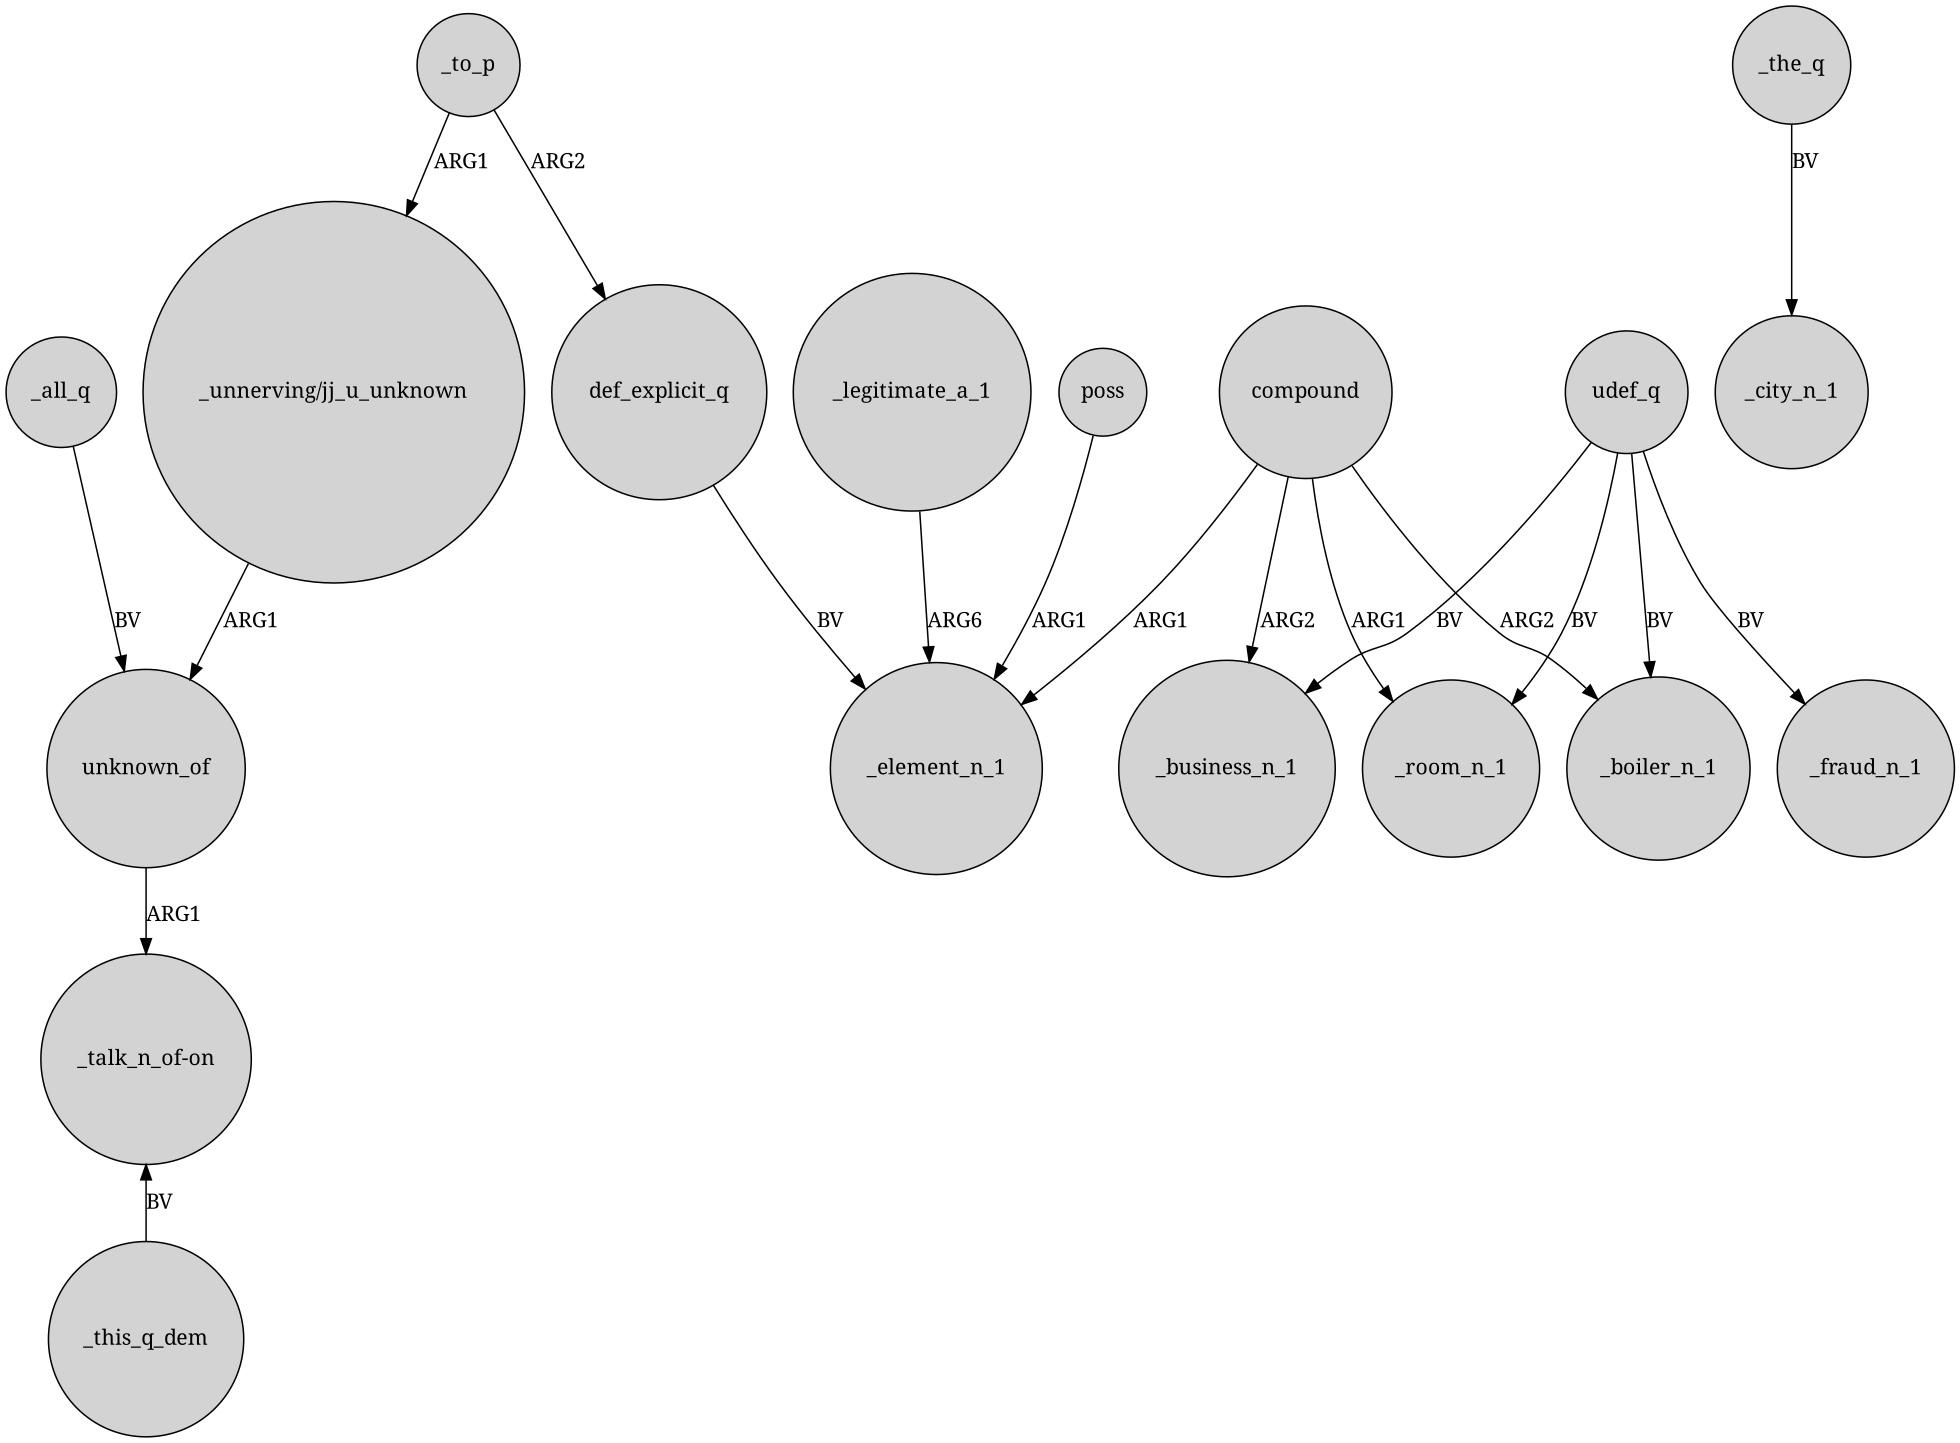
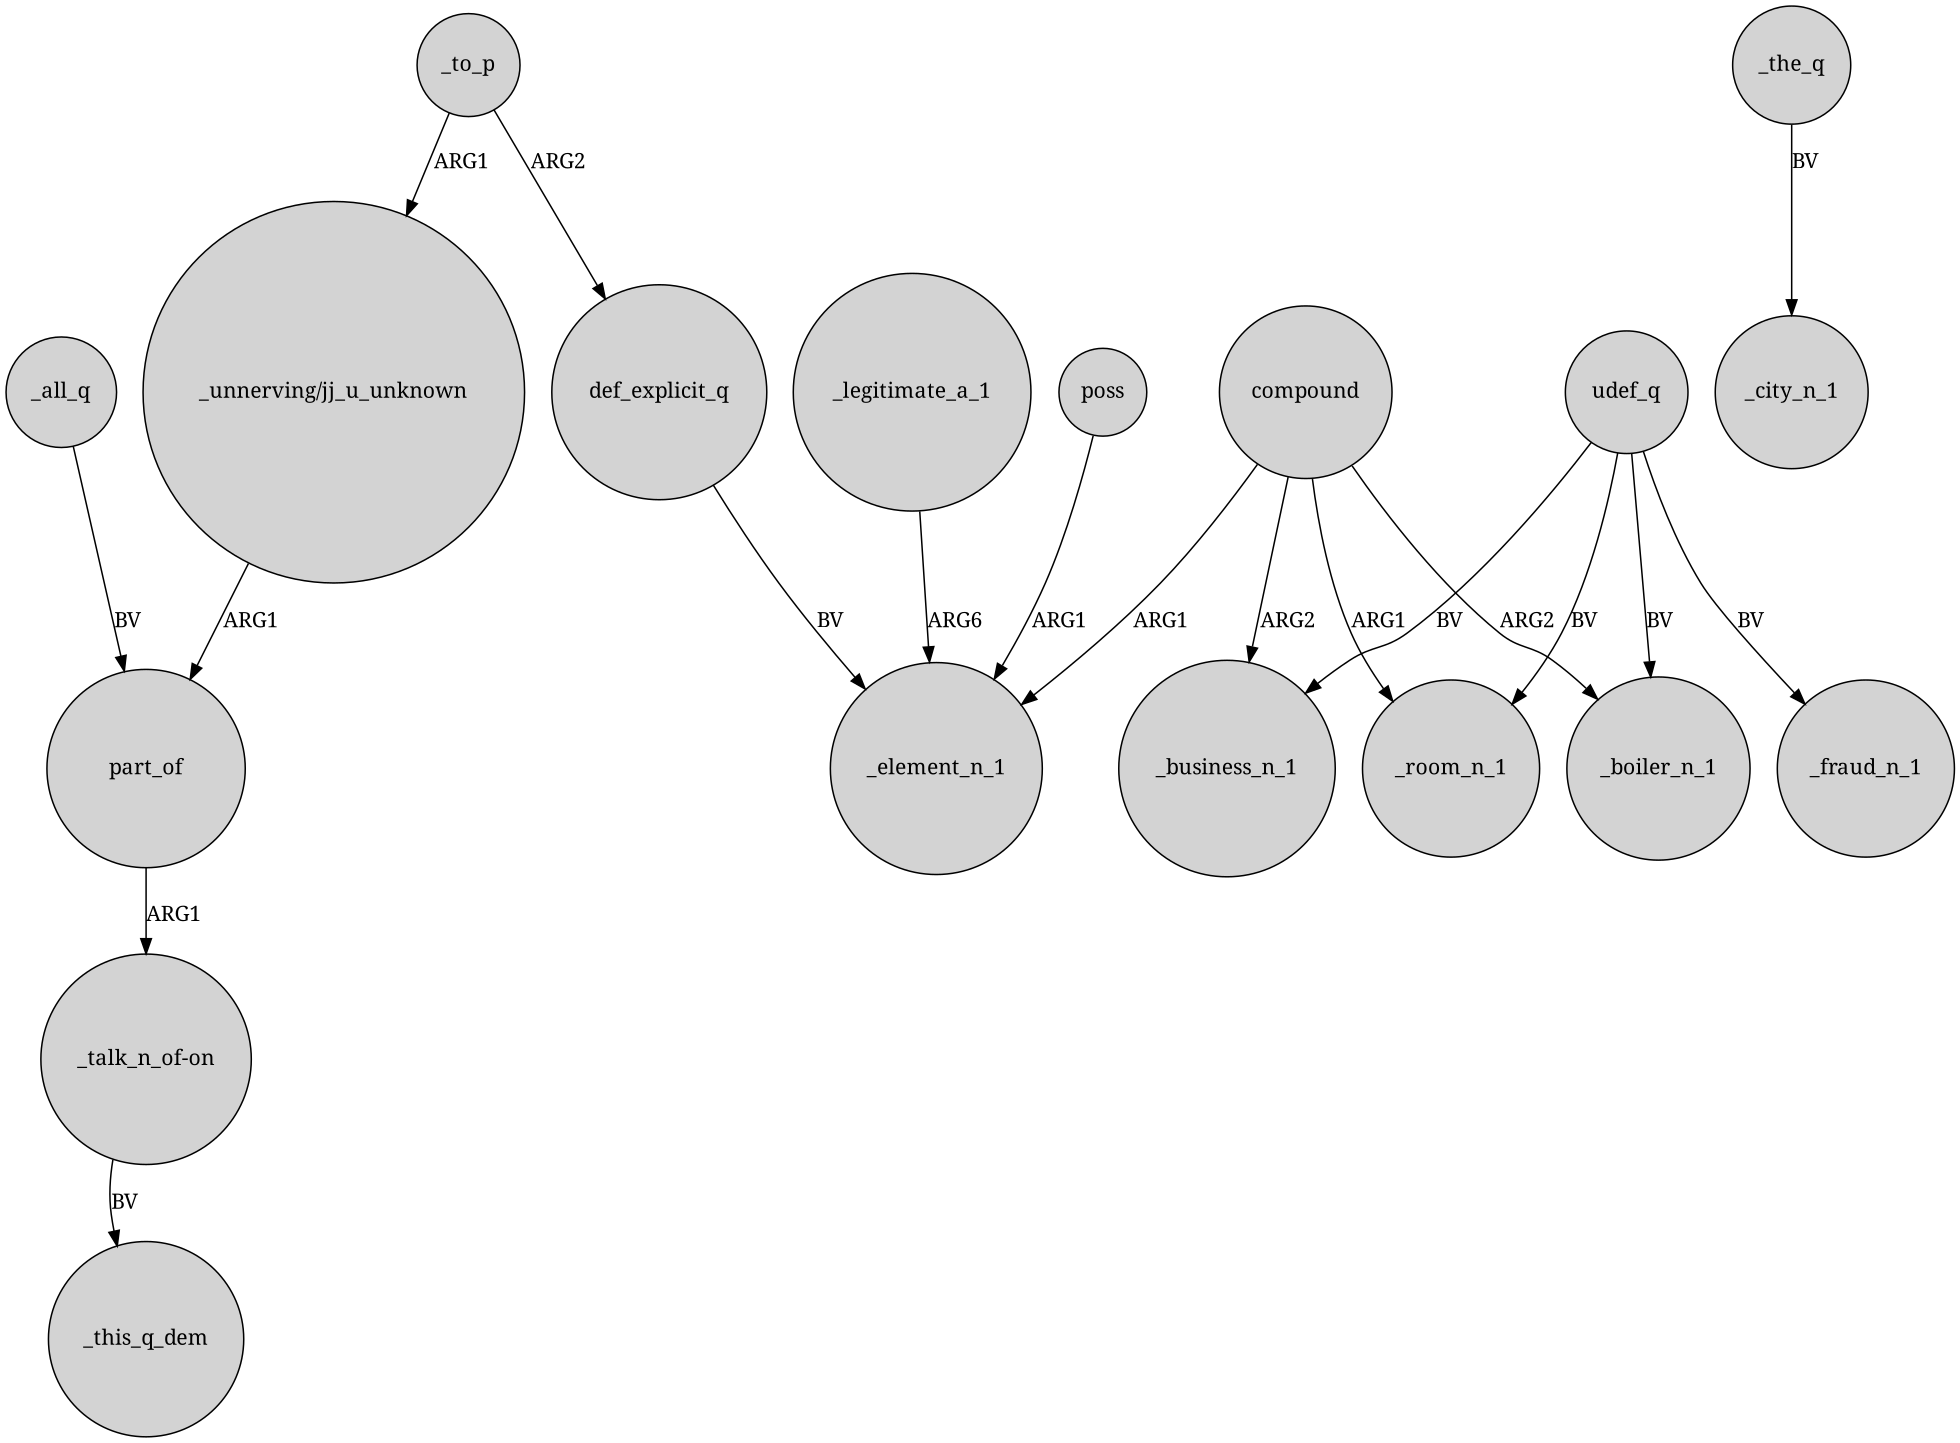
node "unknown_of": label "unknown_of" -> "part_of"
edge "_this_q_dem" -> "_talk_n_of-on": reversed
